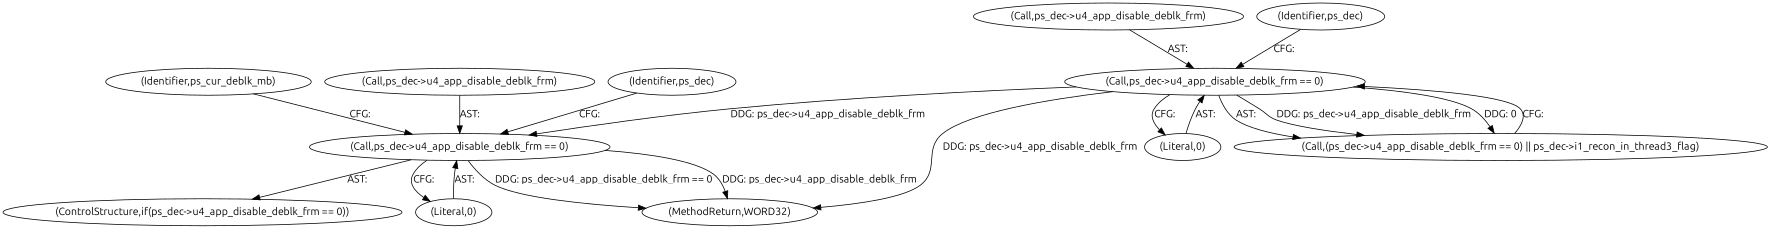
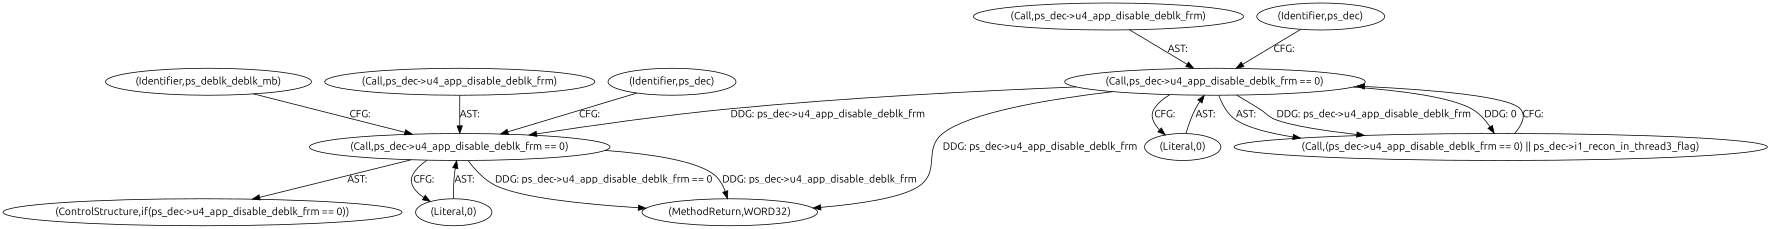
node "(Identifier,ps_cur_deblk_mb)": label "(Identifier,ps_cur_deblk_mb)" -> "(Identifier,ps_deblk_deblk_mb)"
